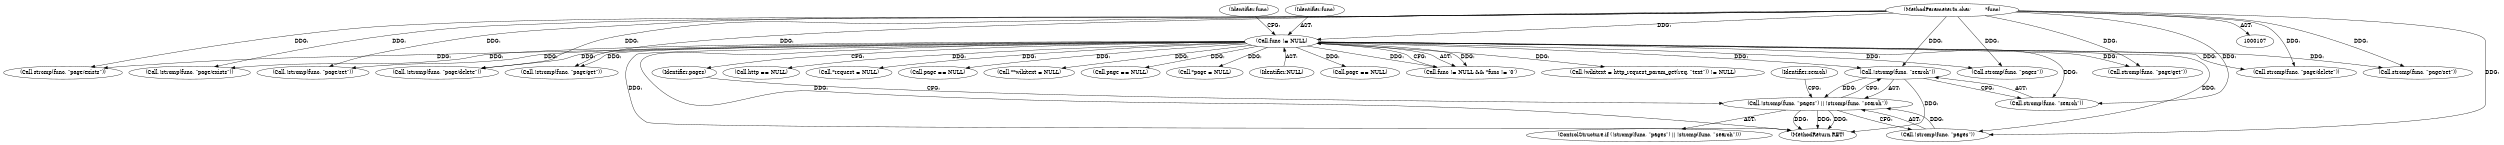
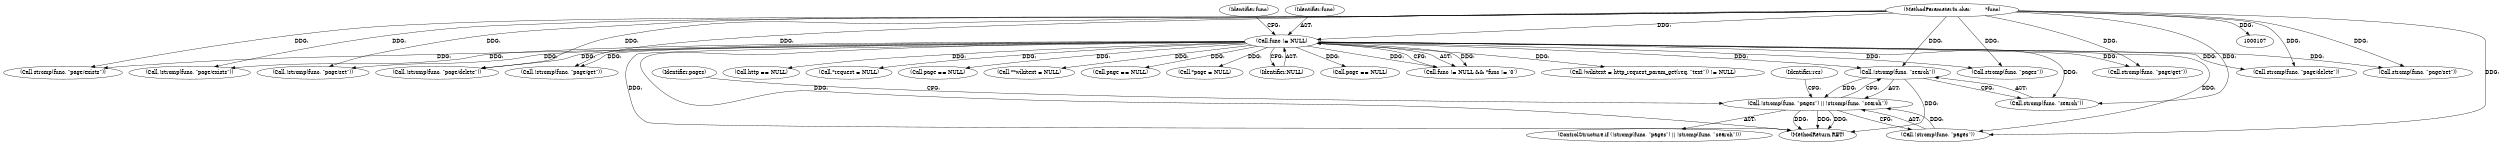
edge "(MethodParameterIn,char         *func)" -> "1000107": label "AST: " -> "DDG: "
edge "(Call,func != NULL)" -> "(Identifier,pages)": now "(Call,func != NULL)" -> "(Identifier,NULL)"
node "(Identifier,search)": label "(Identifier,search)" -> "(Identifier,res)"
